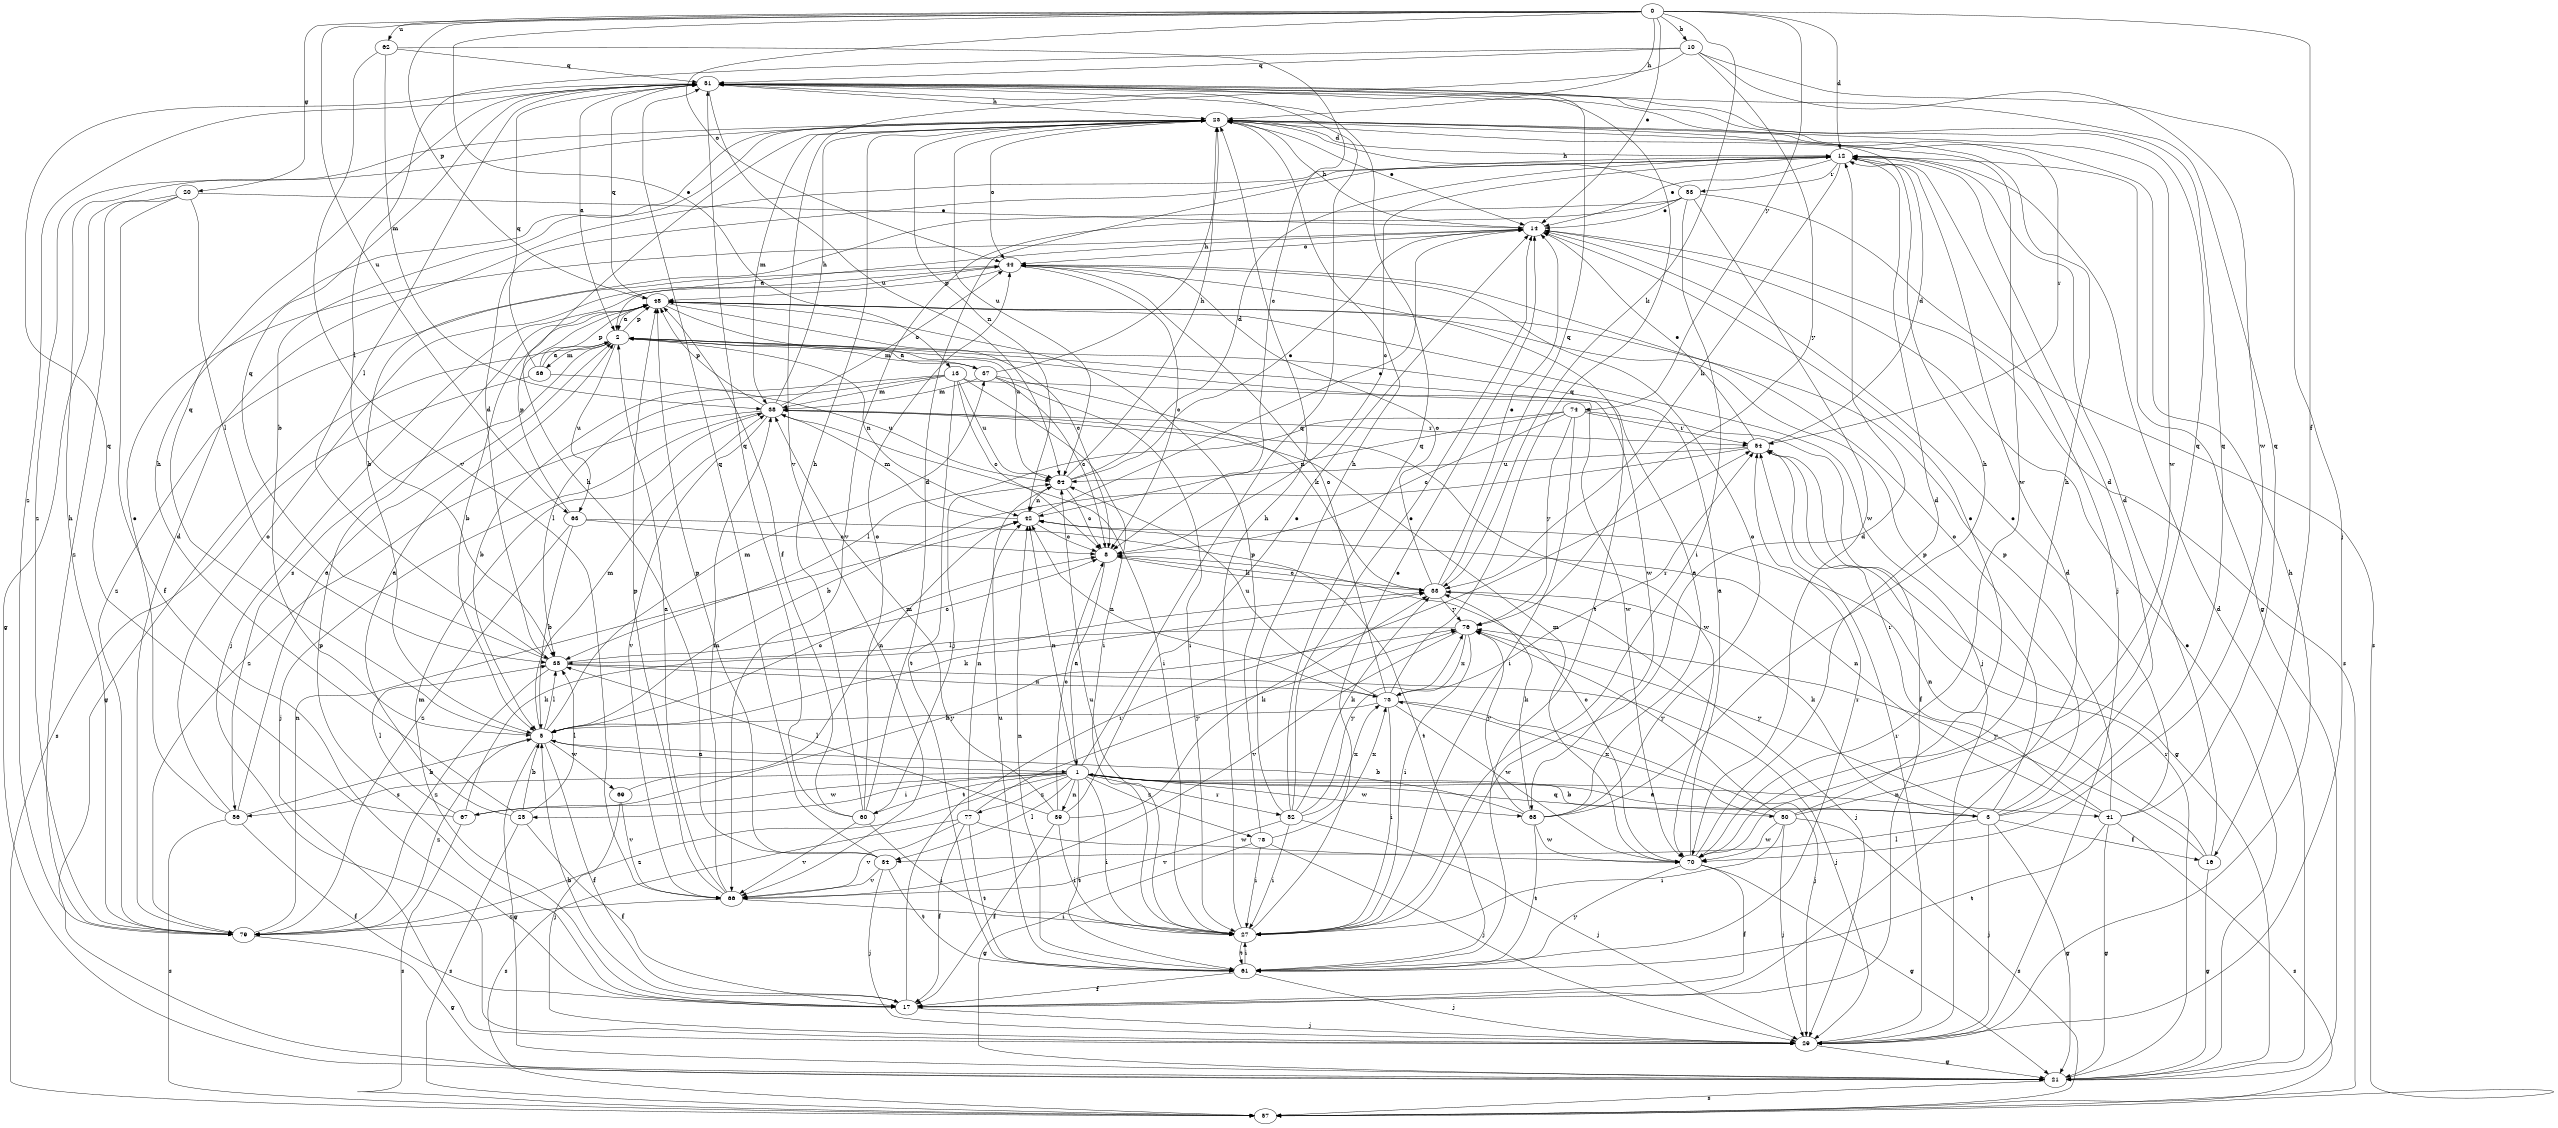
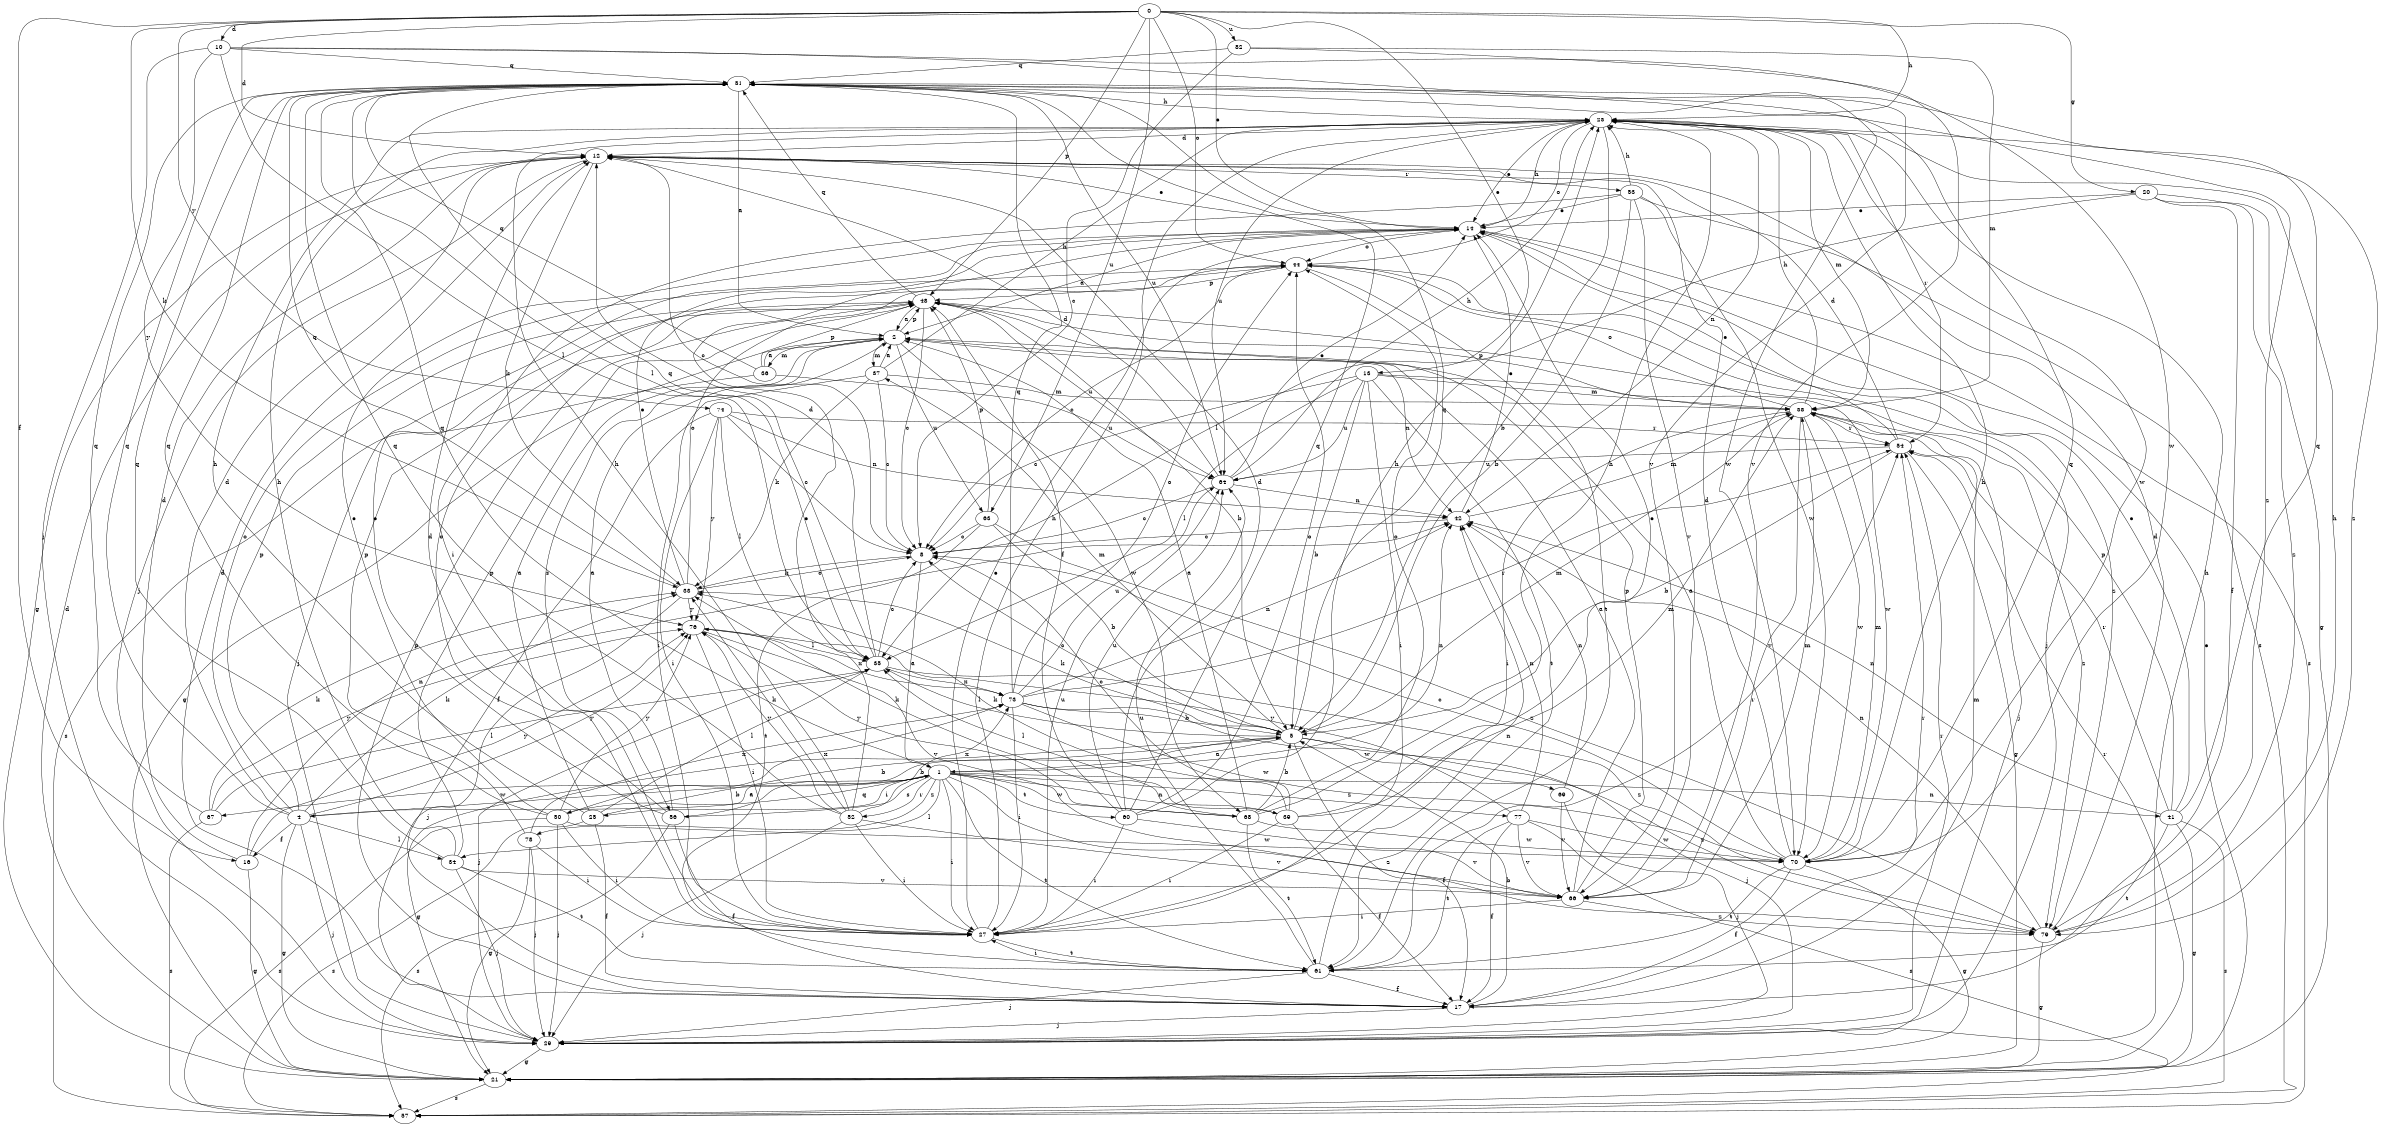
edge "0" -> "10": label "b" -> "d"
node "62": label "62" -> "82"
edge "70" -> "51": added, label "q"
edge "60" -> "64": label "j" -> "u"
node "3": label "3" -> "4"
edge "70" -> "61": label "y" -> "t"
